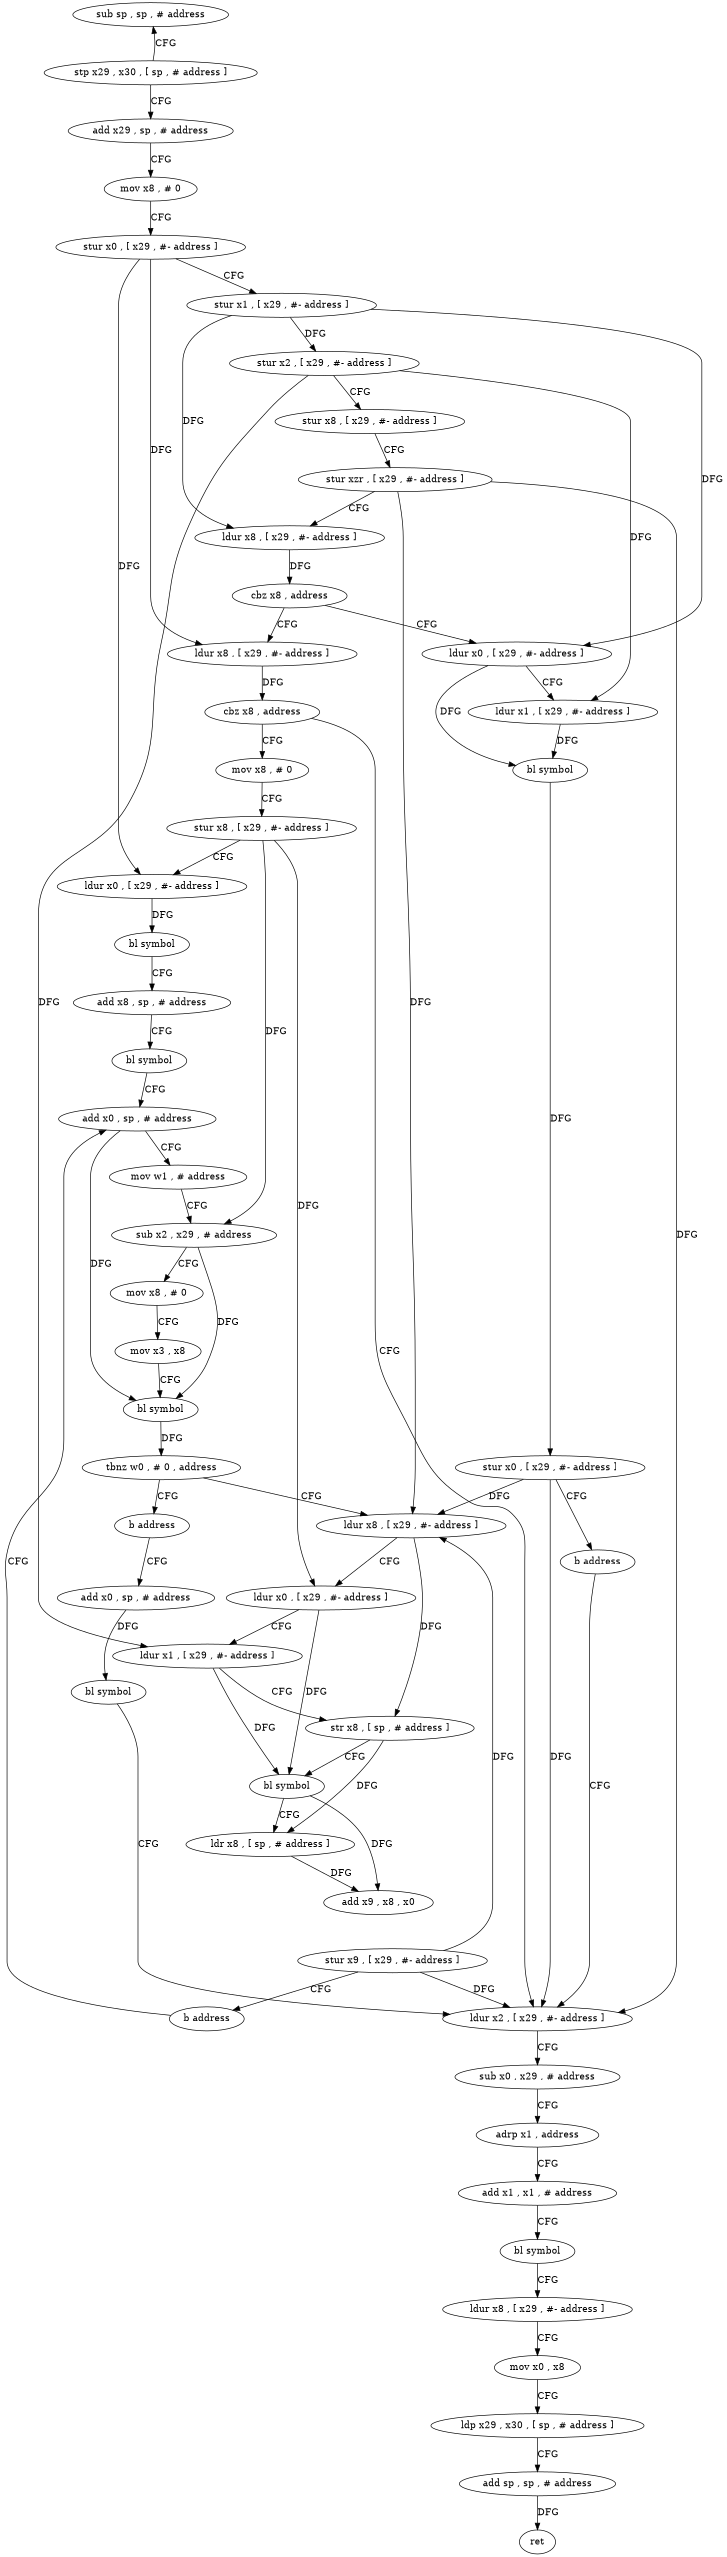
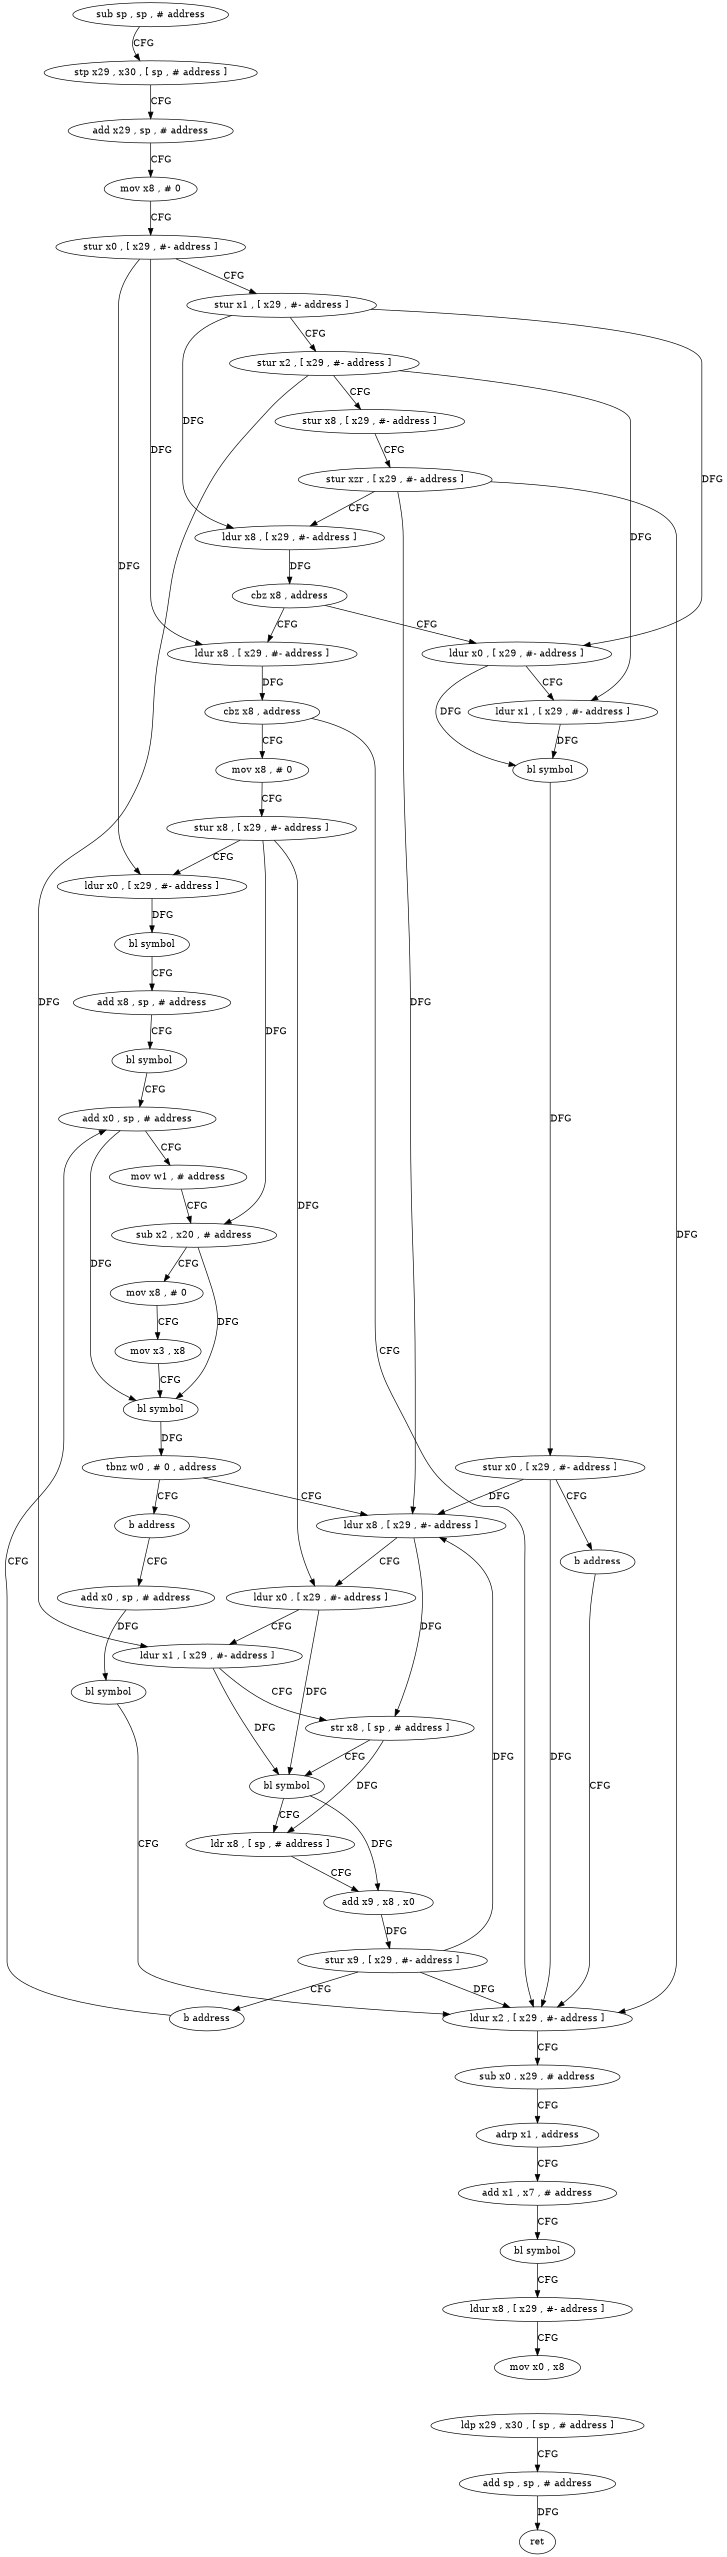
edge "stp x29 , x30 , [ sp , # address ]" -> "sub sp , sp , # address": reversed
edge "stur x1 , [ x29 , #- address ]" -> "stur x2 , [ x29 , #- address ]": label "DFG" -> "CFG"
node "sub x2 , x29 , # address": label "sub x2 , x29 , # address" -> "sub x2 , x20 , # address"
edge "ldr x8 , [ sp , # address ]" -> "add x9 , x8 , x0": label "DFG" -> "CFG"
edge "add x9 , x8 , x0" -> "stur x9 , [ x29 , #- address ]": added, label "DFG"
node "add x1 , x1 , # address": label "add x1 , x1 , # address" -> "add x1 , x7 , # address"
edge "mov x0 , x8" -> "ldp x29 , x30 , [ sp , # address ]": removed, label "CFG"
